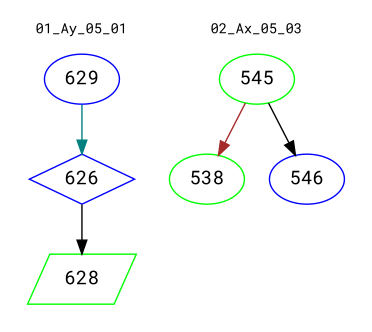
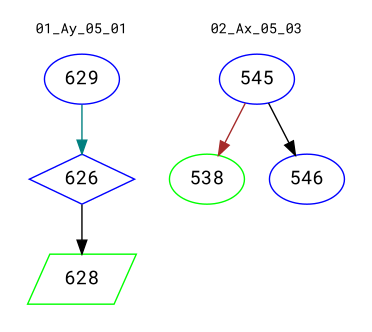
node "545": color green -> blue
